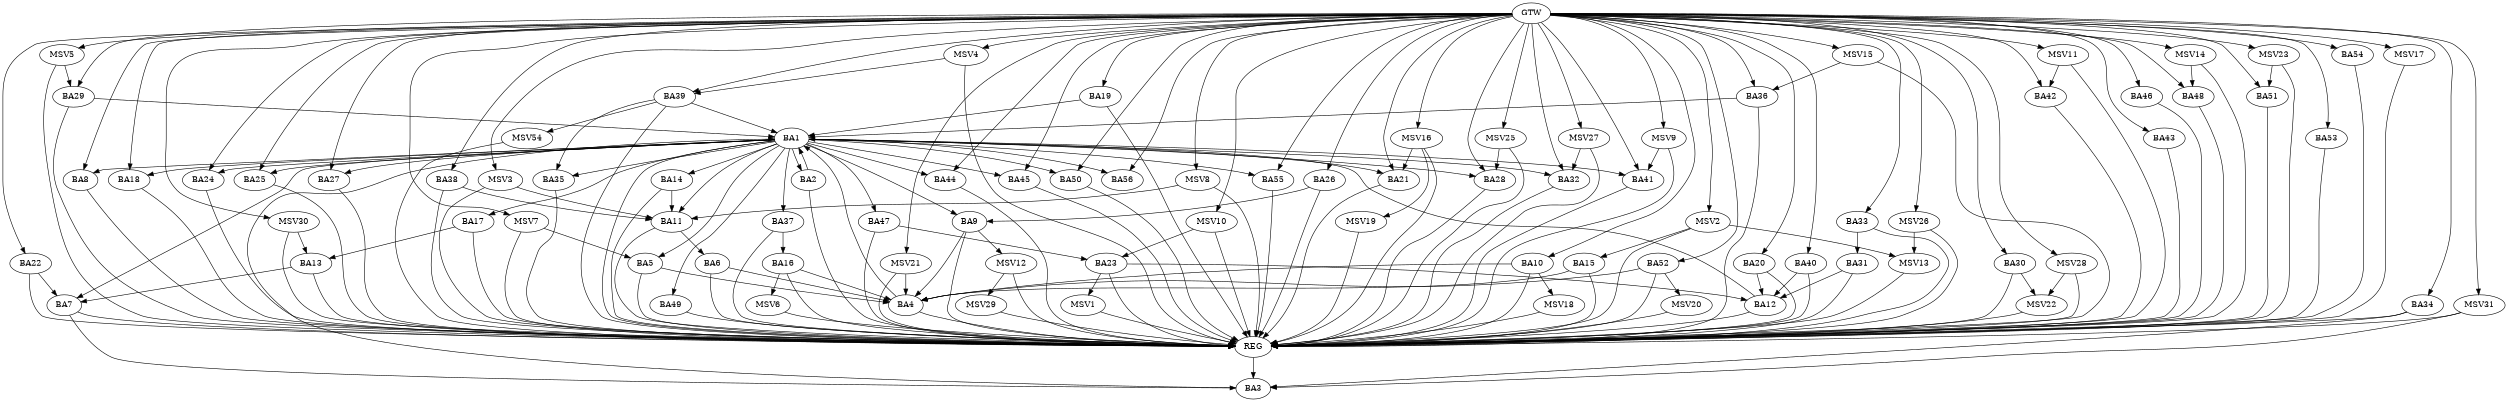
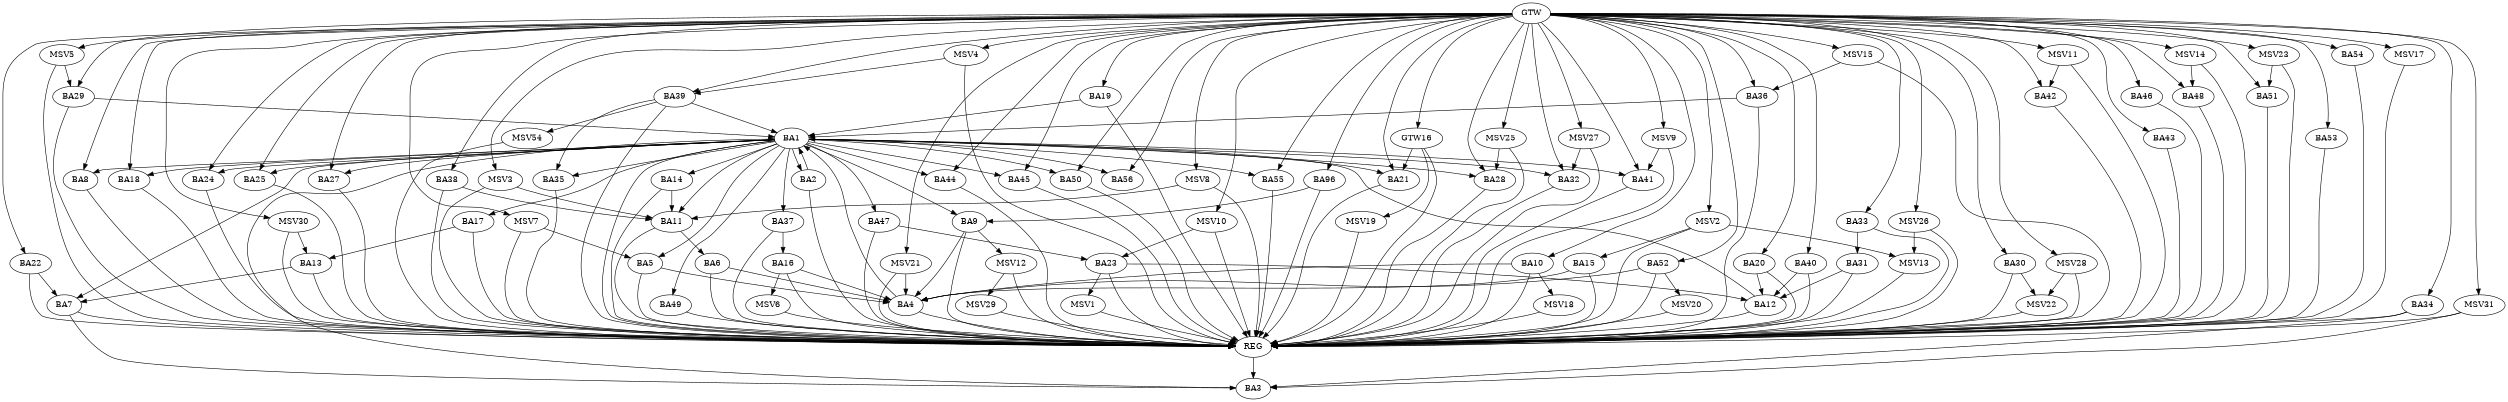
node "MSV16": label "MSV16" -> "GTW16"
node "BA26": label "BA26" -> "BA96"
